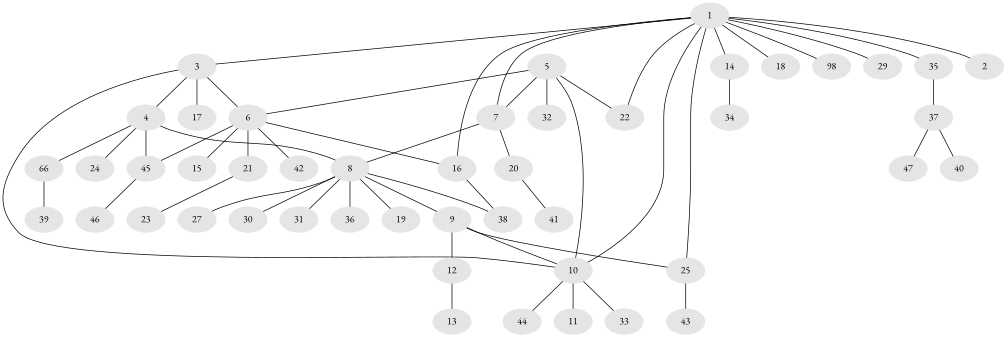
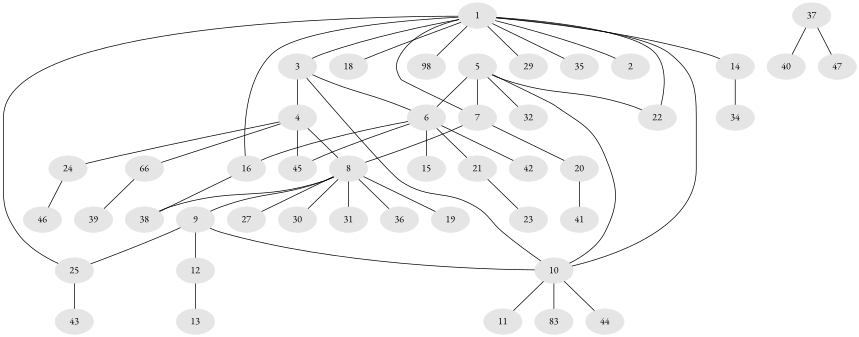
edge "35" -- "37": removed
node "17": removed
edge "45" -- "46": now "24" -- "46"
node "33": label "33" -> "83"
